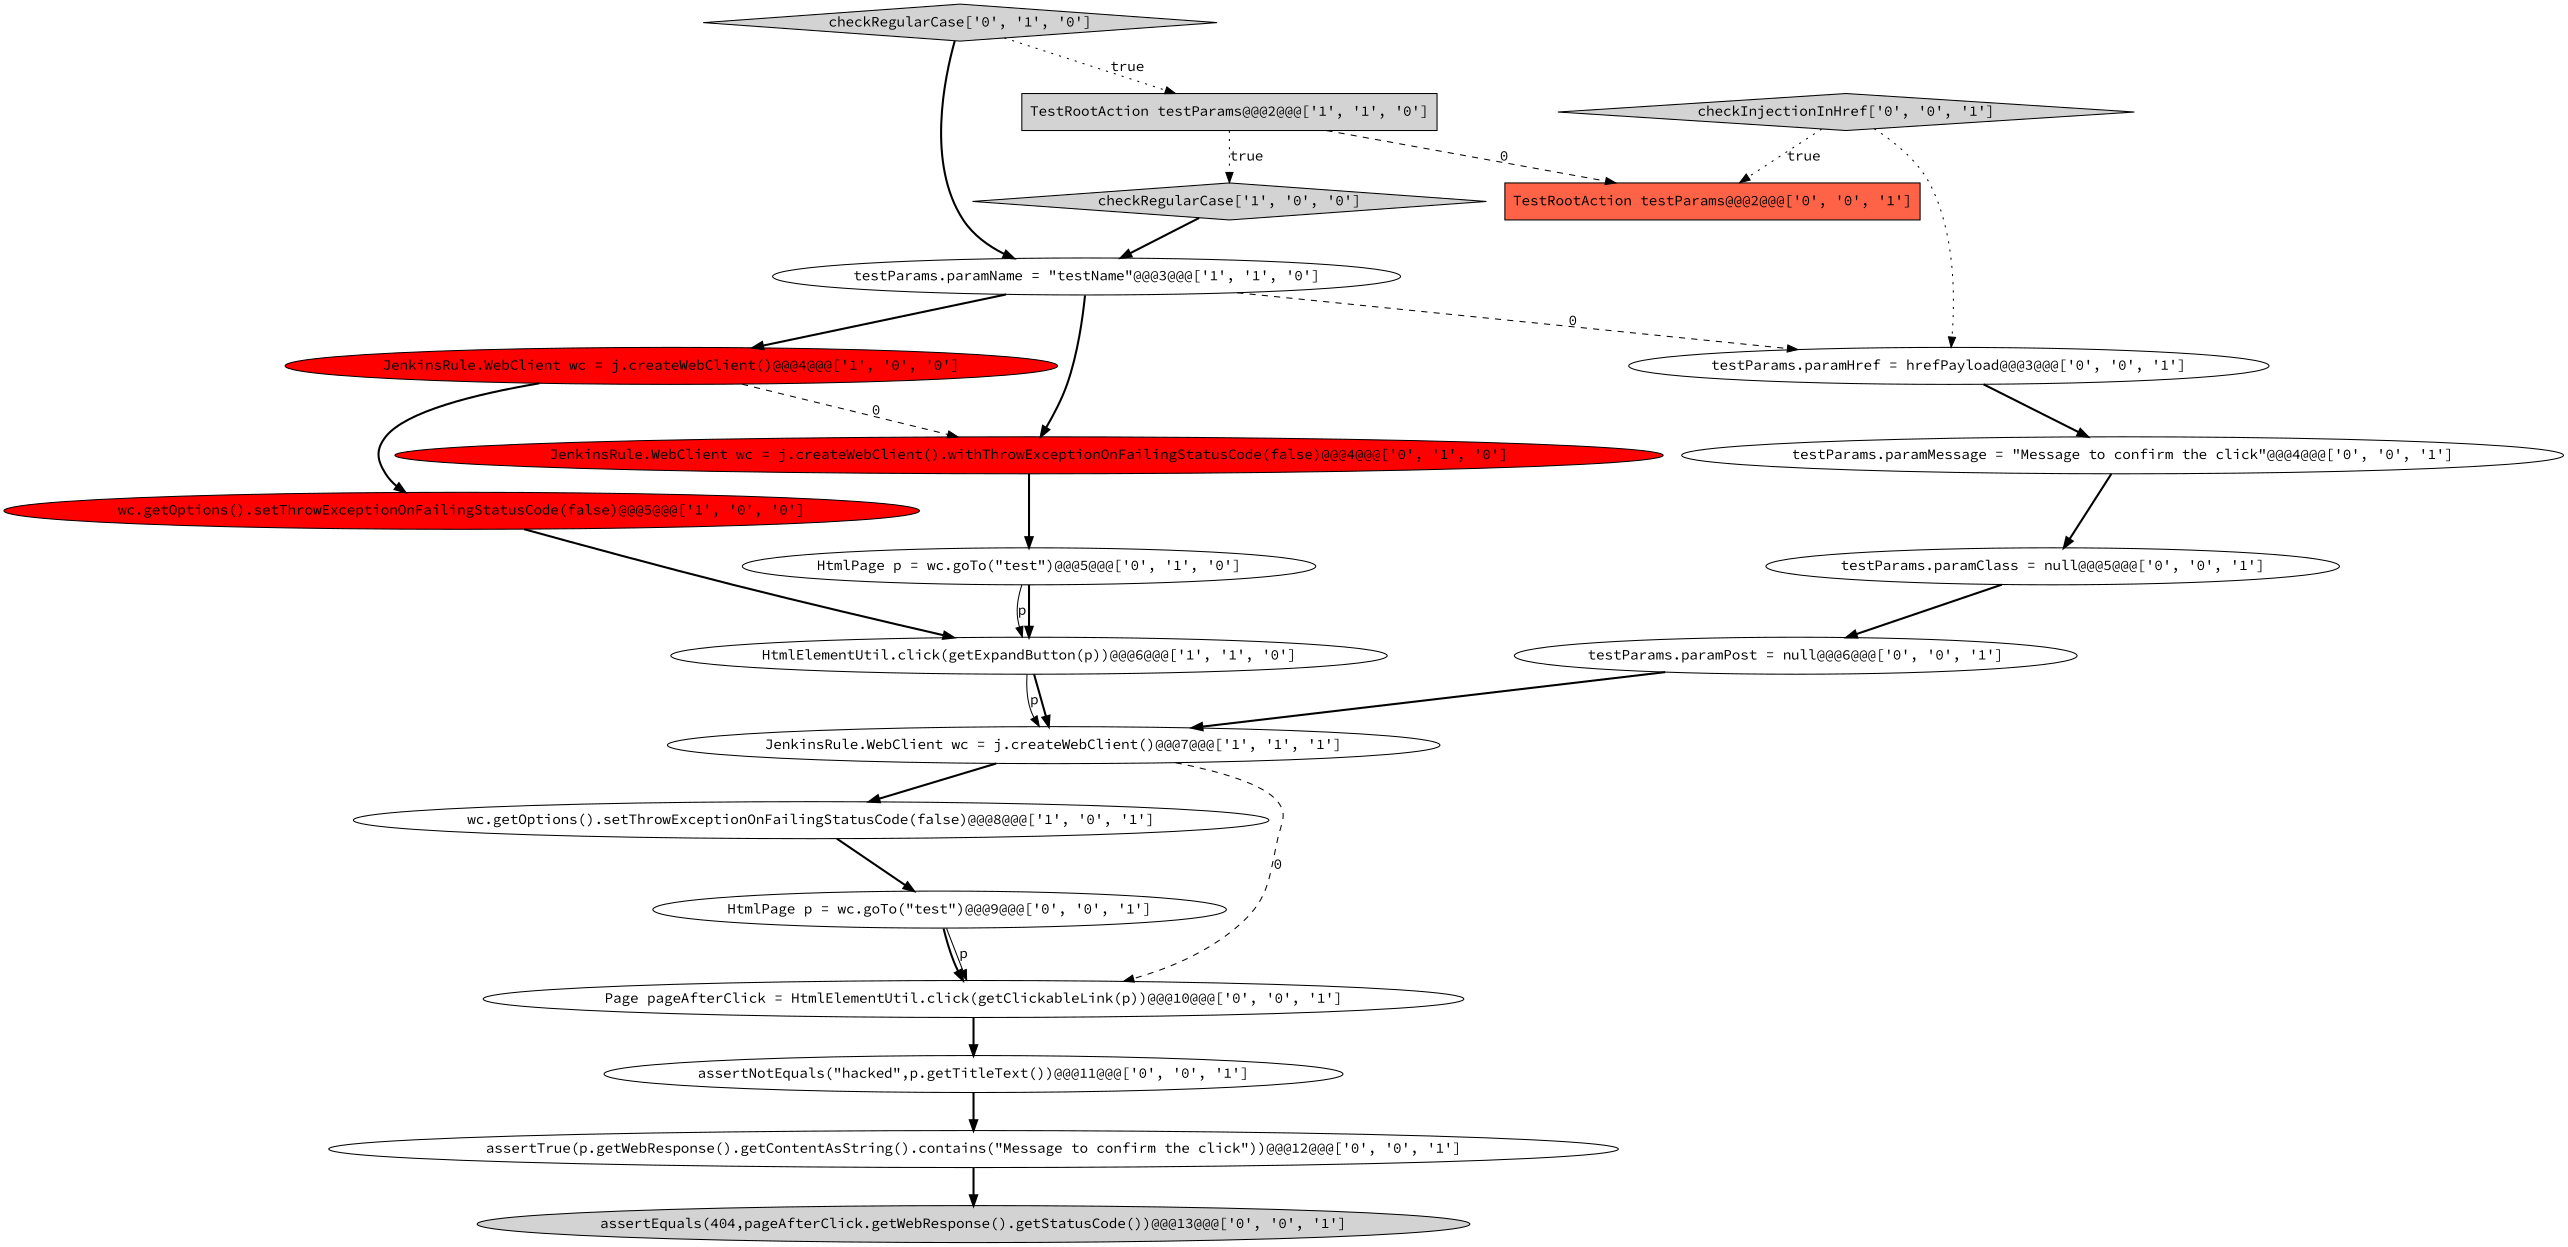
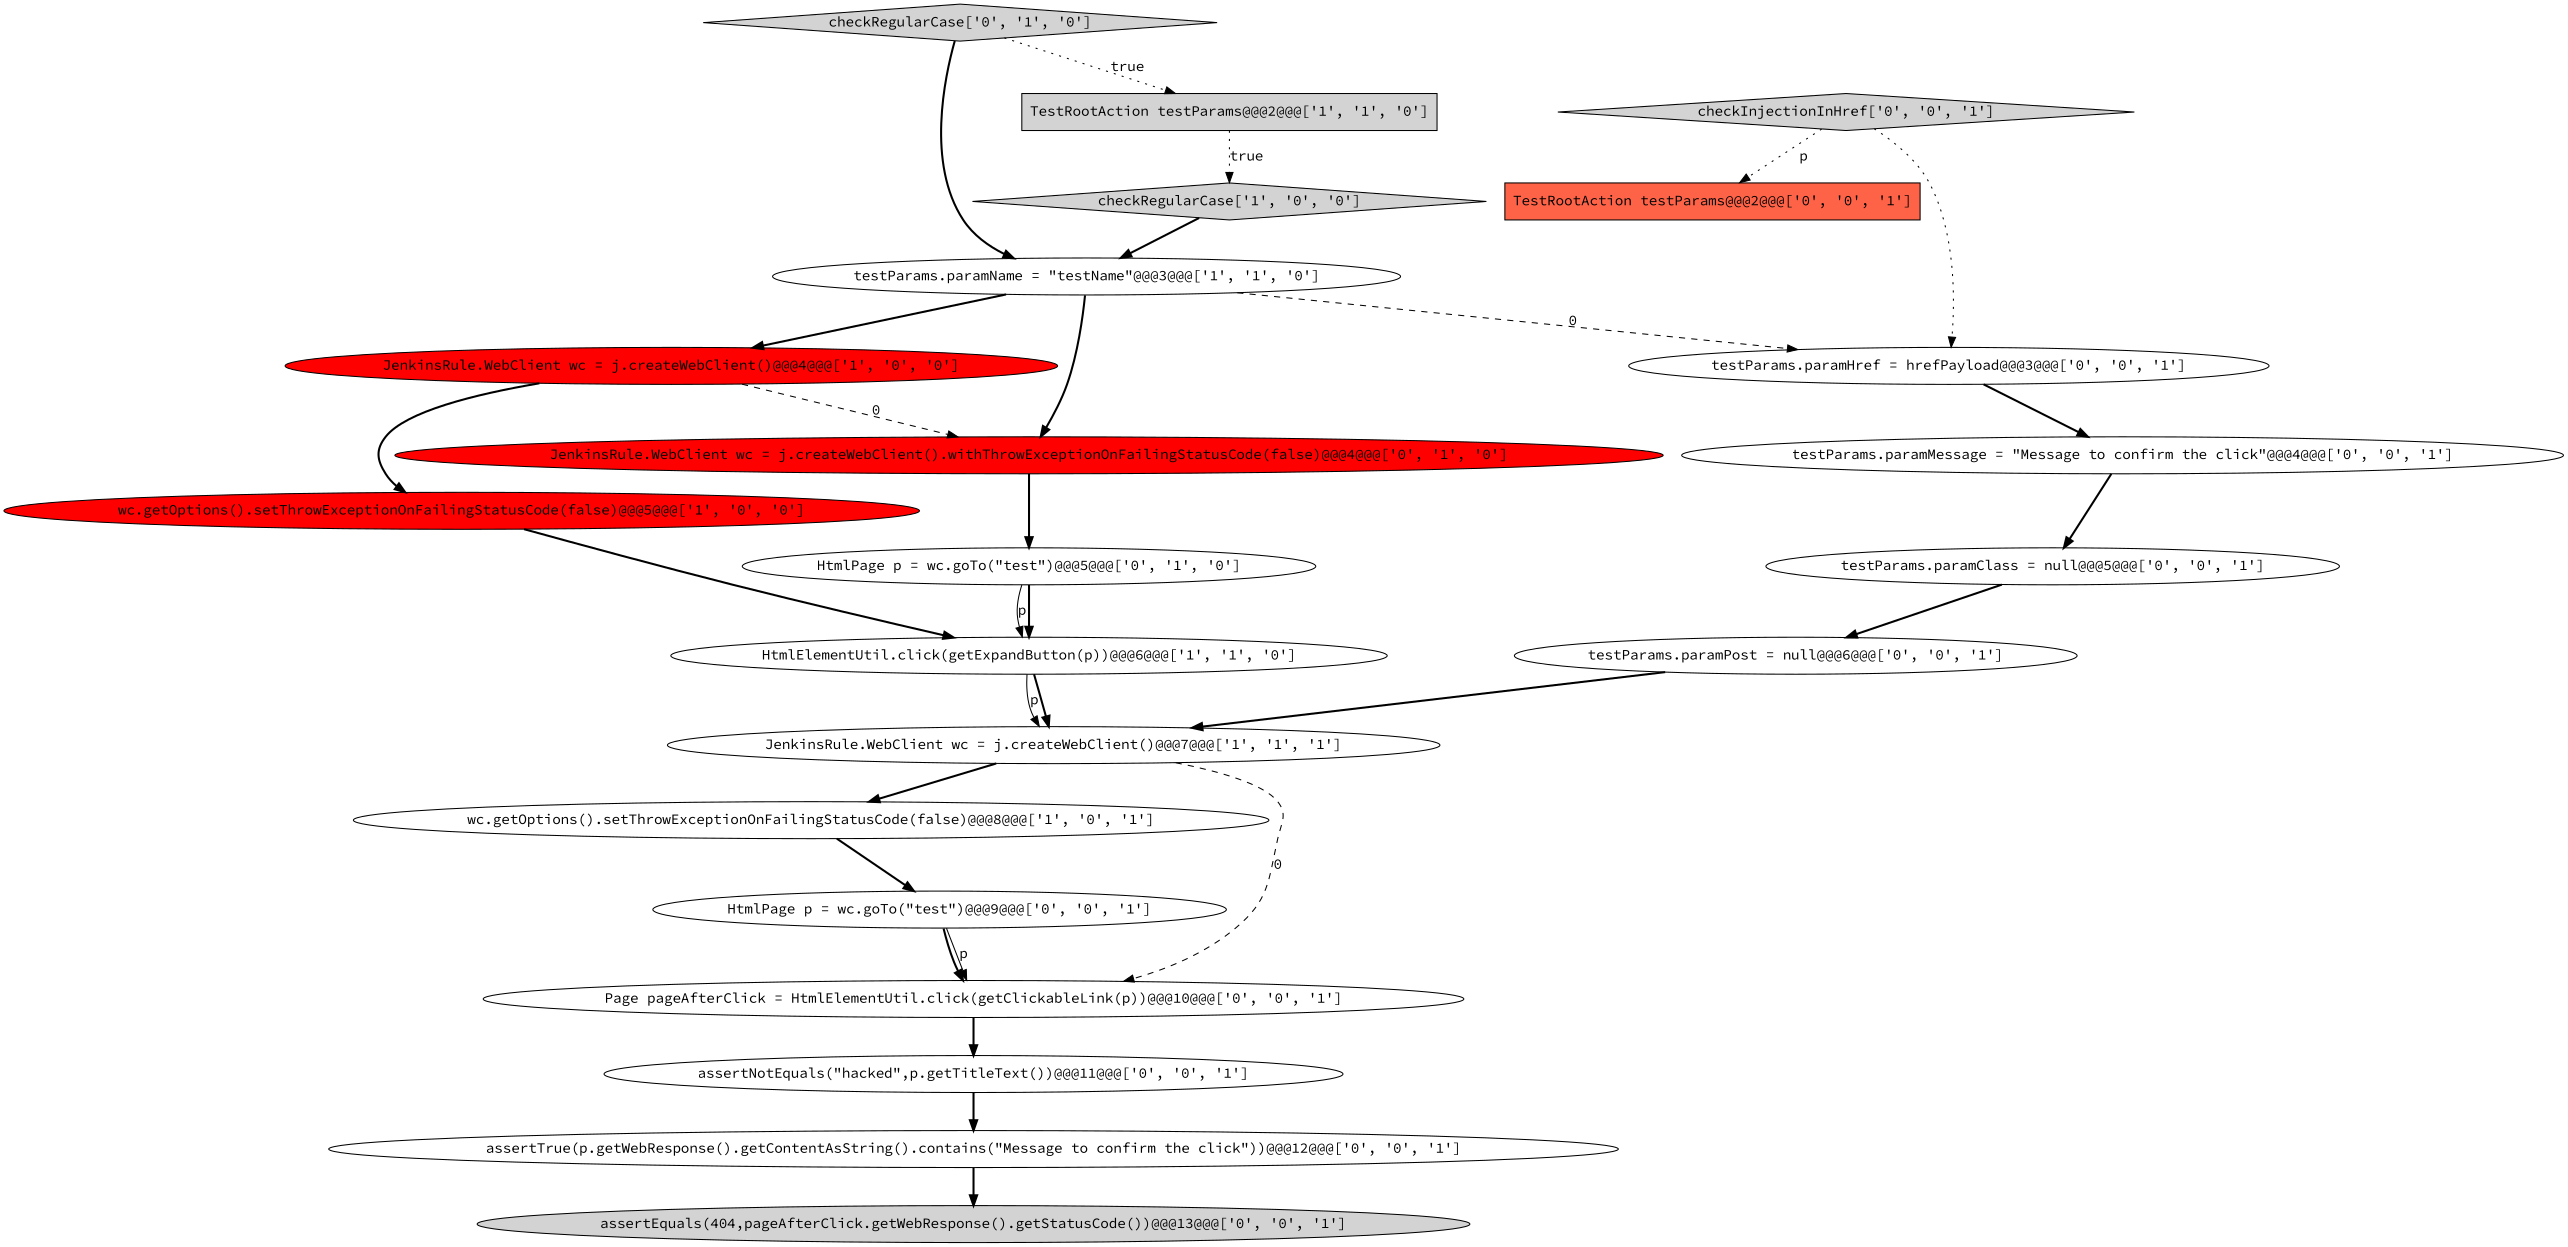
edge "TestRootAction testParams@@@2@@@['1', '1', '0']" -> "TestRootAction testParams@@@2@@@['0', '0', '1']": removed, label "0"
edge "checkInjectionInHref['0', '0', '1']" -> "TestRootAction testParams@@@2@@@['0', '0', '1']": label "true" -> "p"
